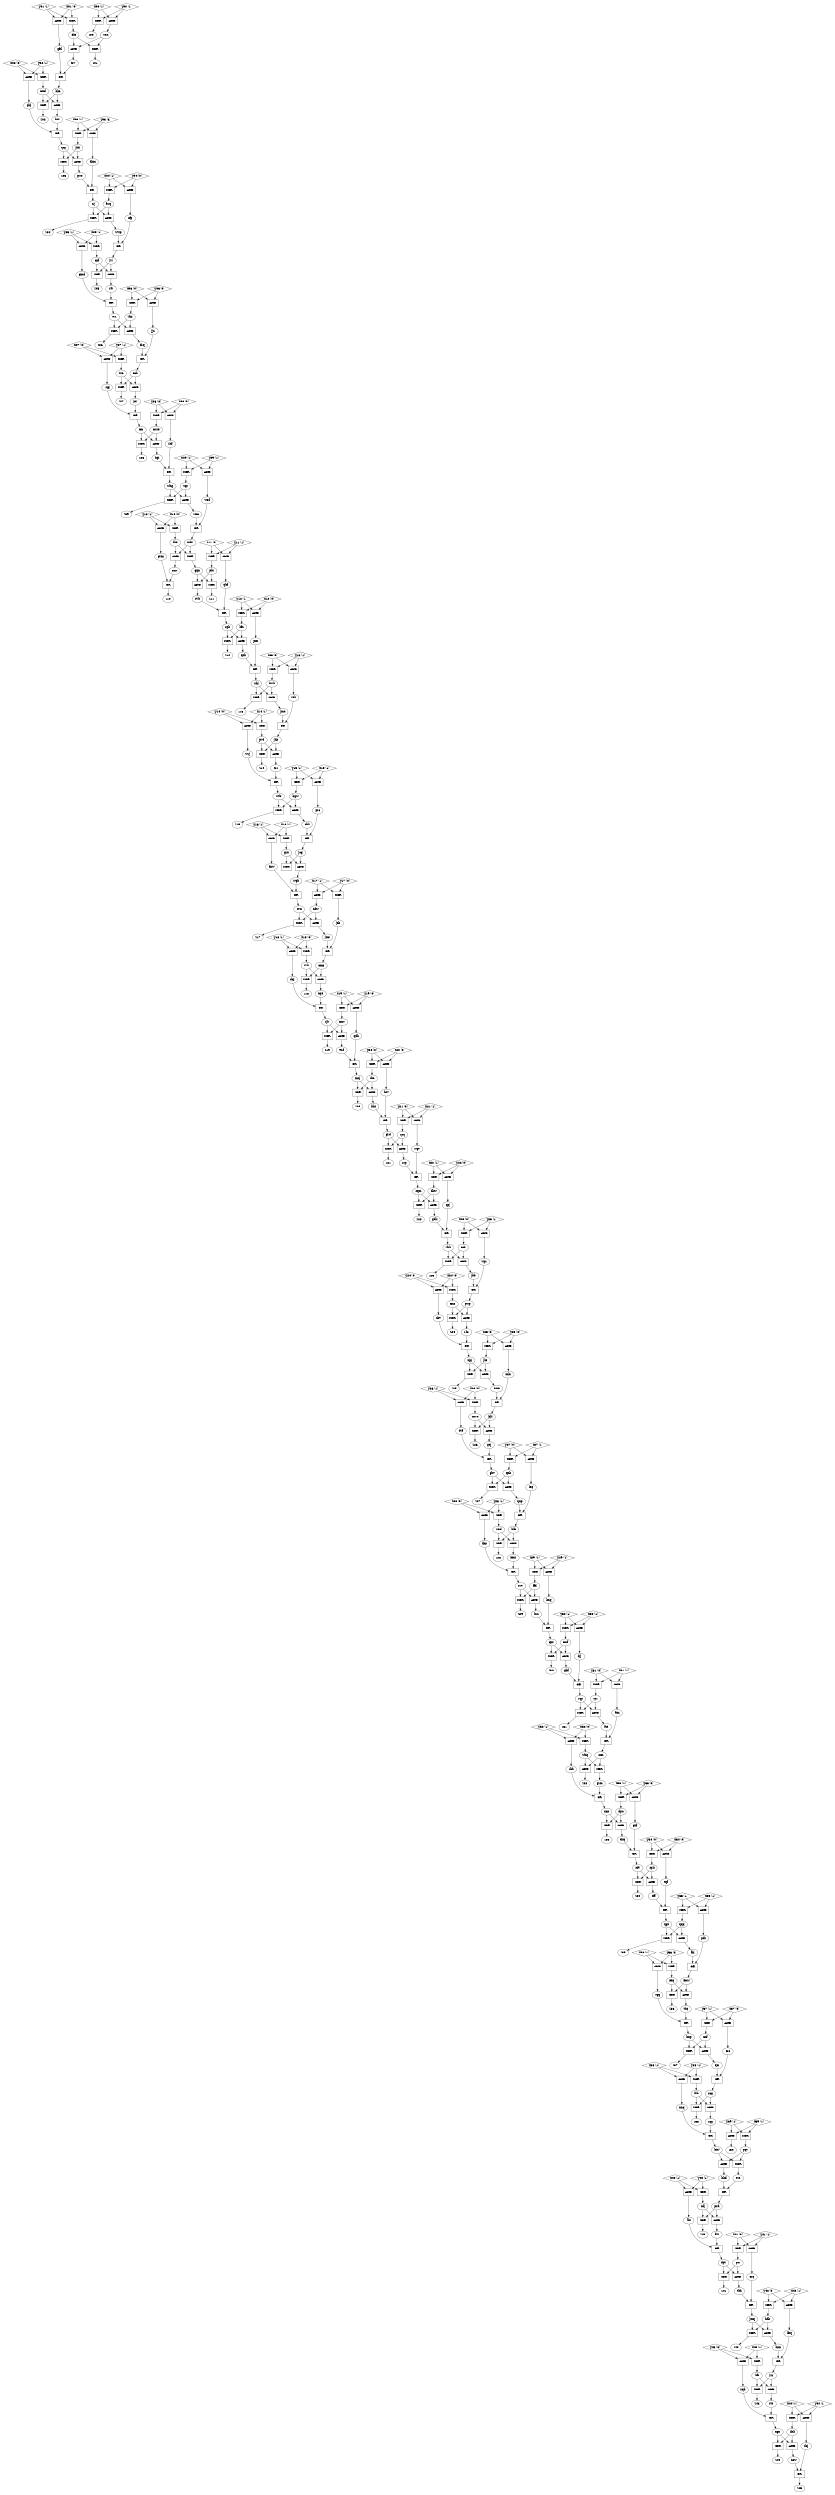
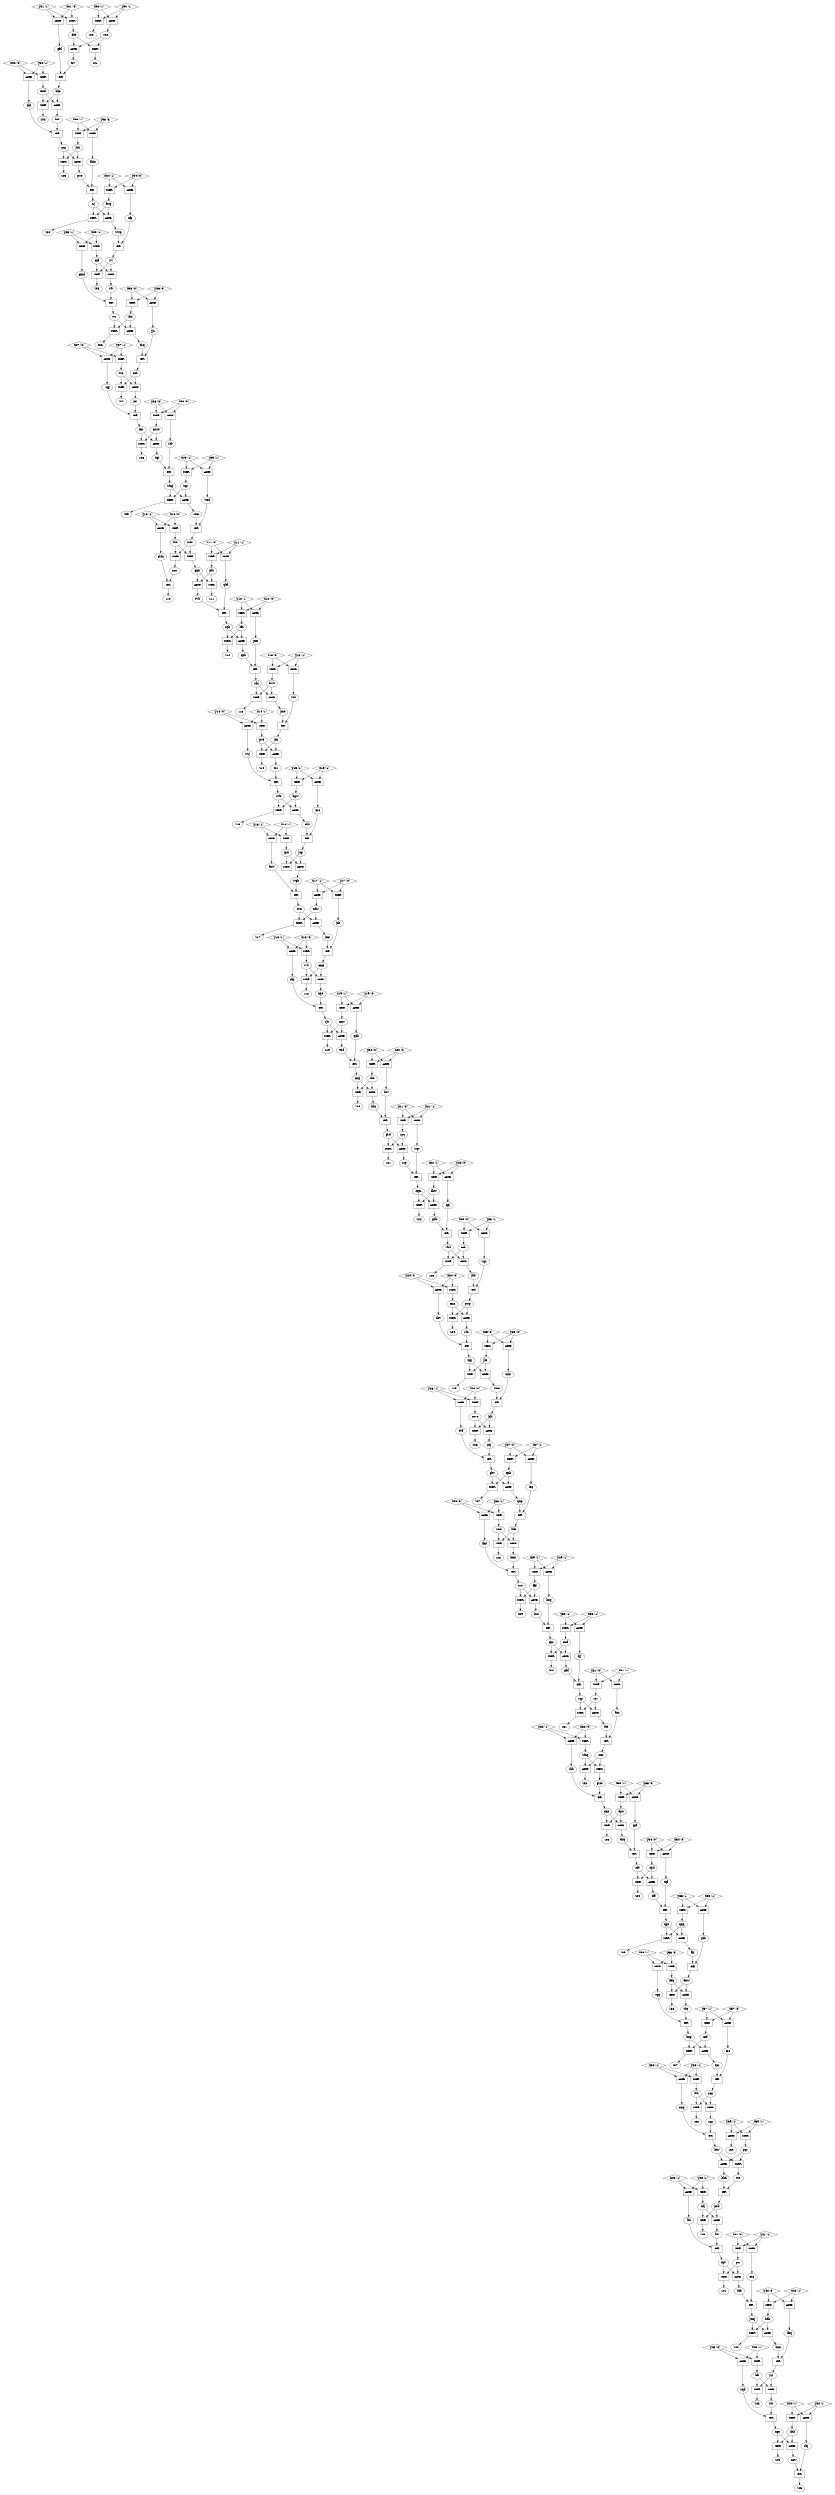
node "x63 (0)": label "x63 (0)" -> "x13 (0)"
